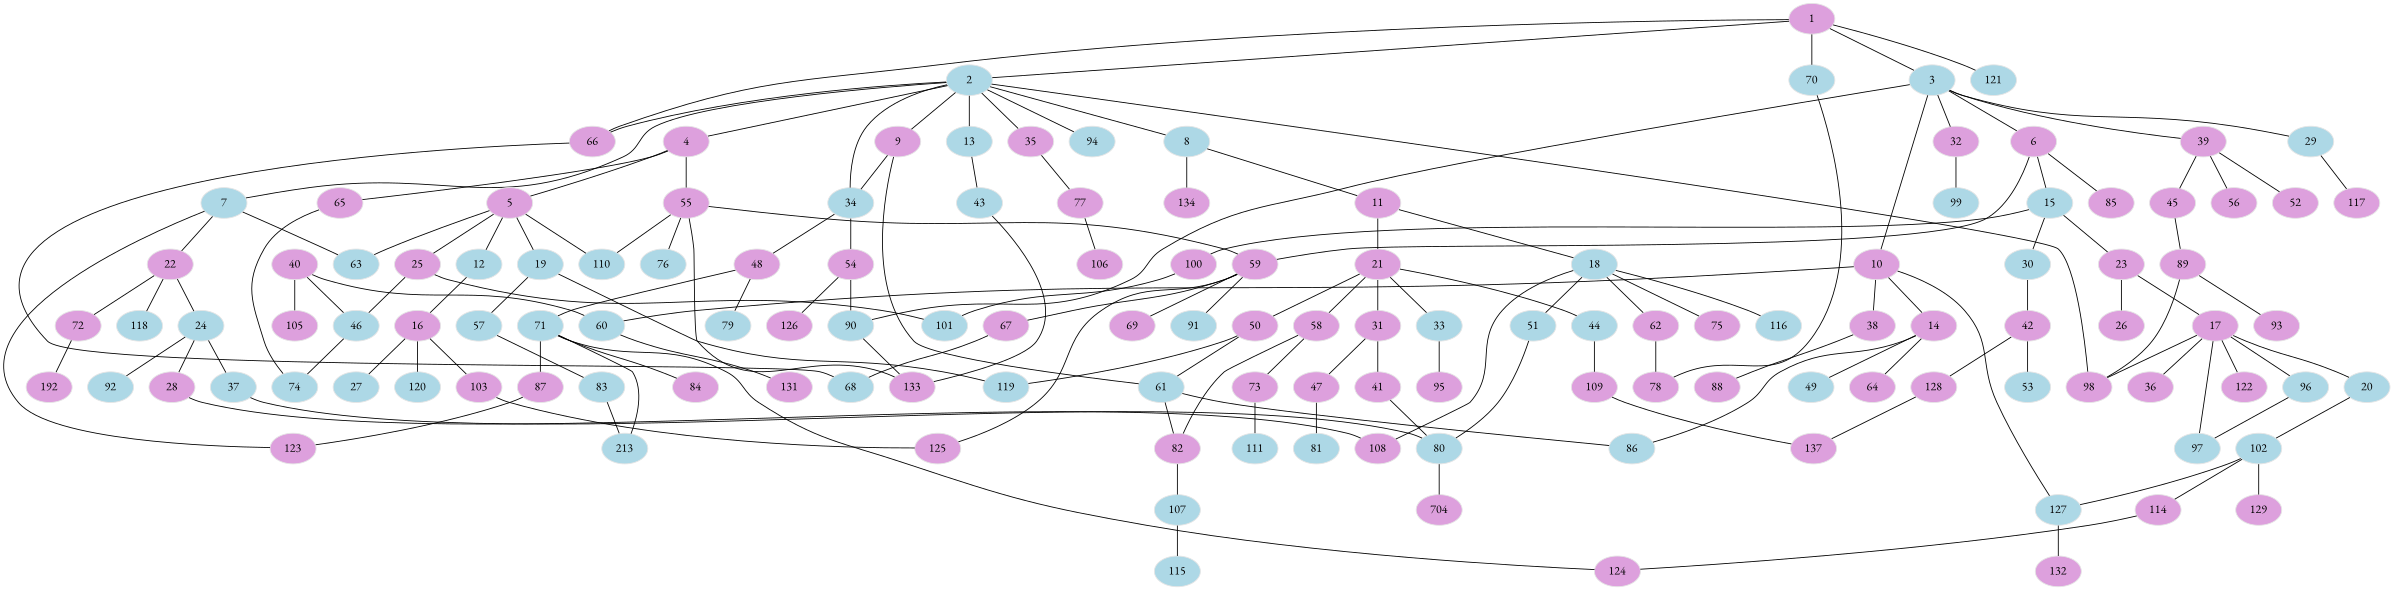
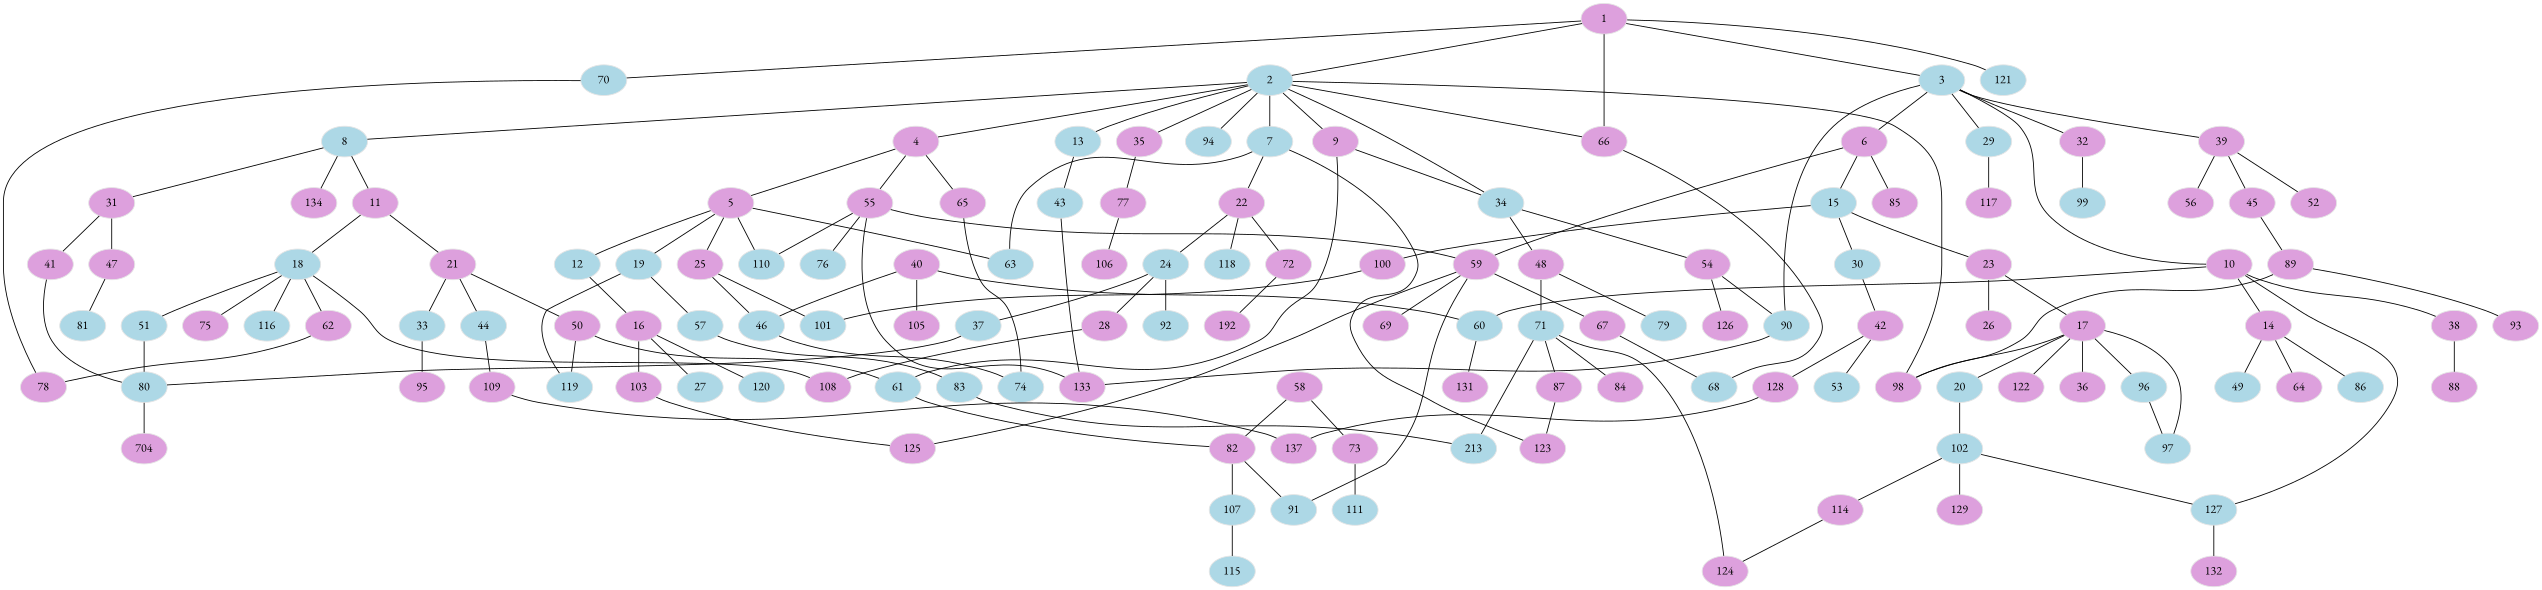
edge "21" -- "58": removed
edge "21" -- "31": now "8" -- "31"
edge "61" -- "86": removed
edge "82" -- "91": added
